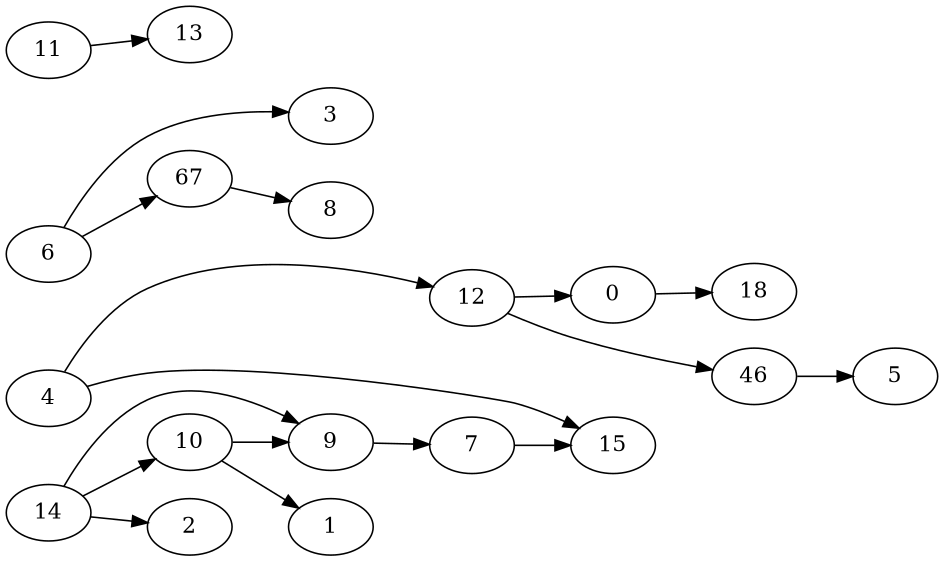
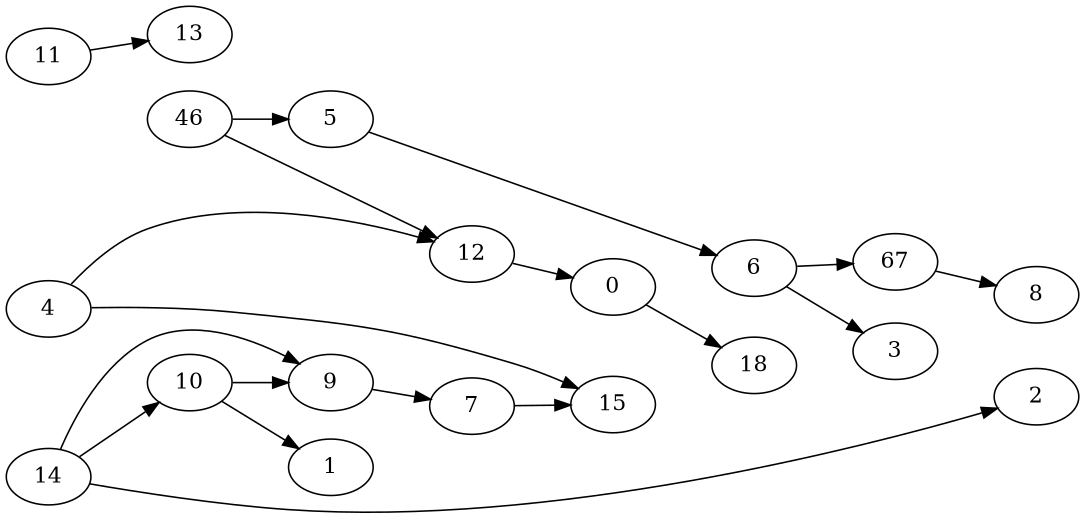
edge "5" -> "6": added
edge "12" -> "46": reversed
